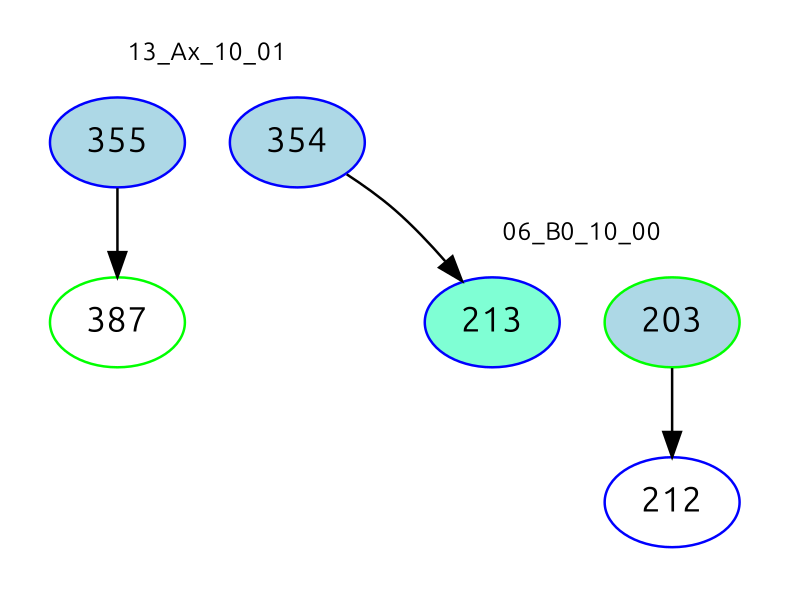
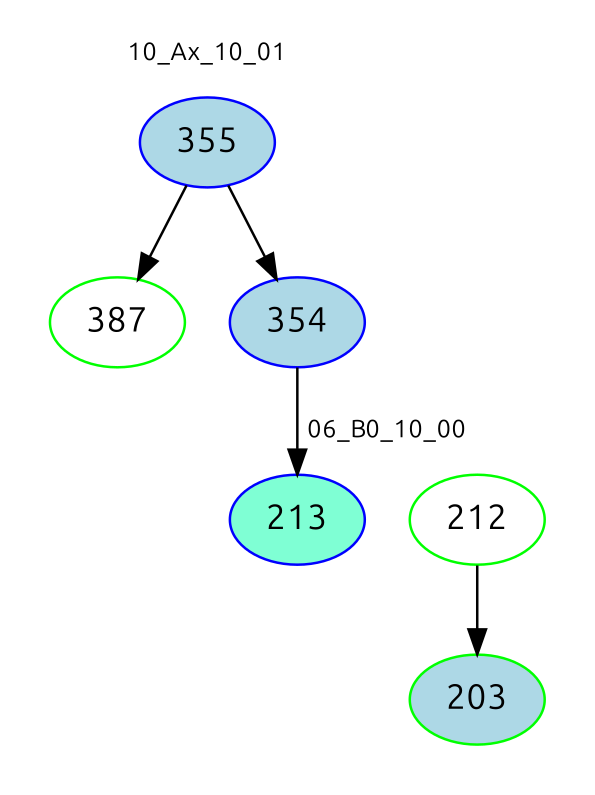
cluster "13_Ax_10_01": label "13_Ax_10_01" -> "10_Ax_10_01"
edge "355" -> "354": added
edge "203" -> "212": reversed
node "212": color blue -> green
